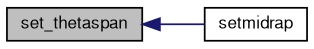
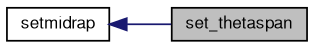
edge "setmidrap" -> "set_thetaspan": reversed
